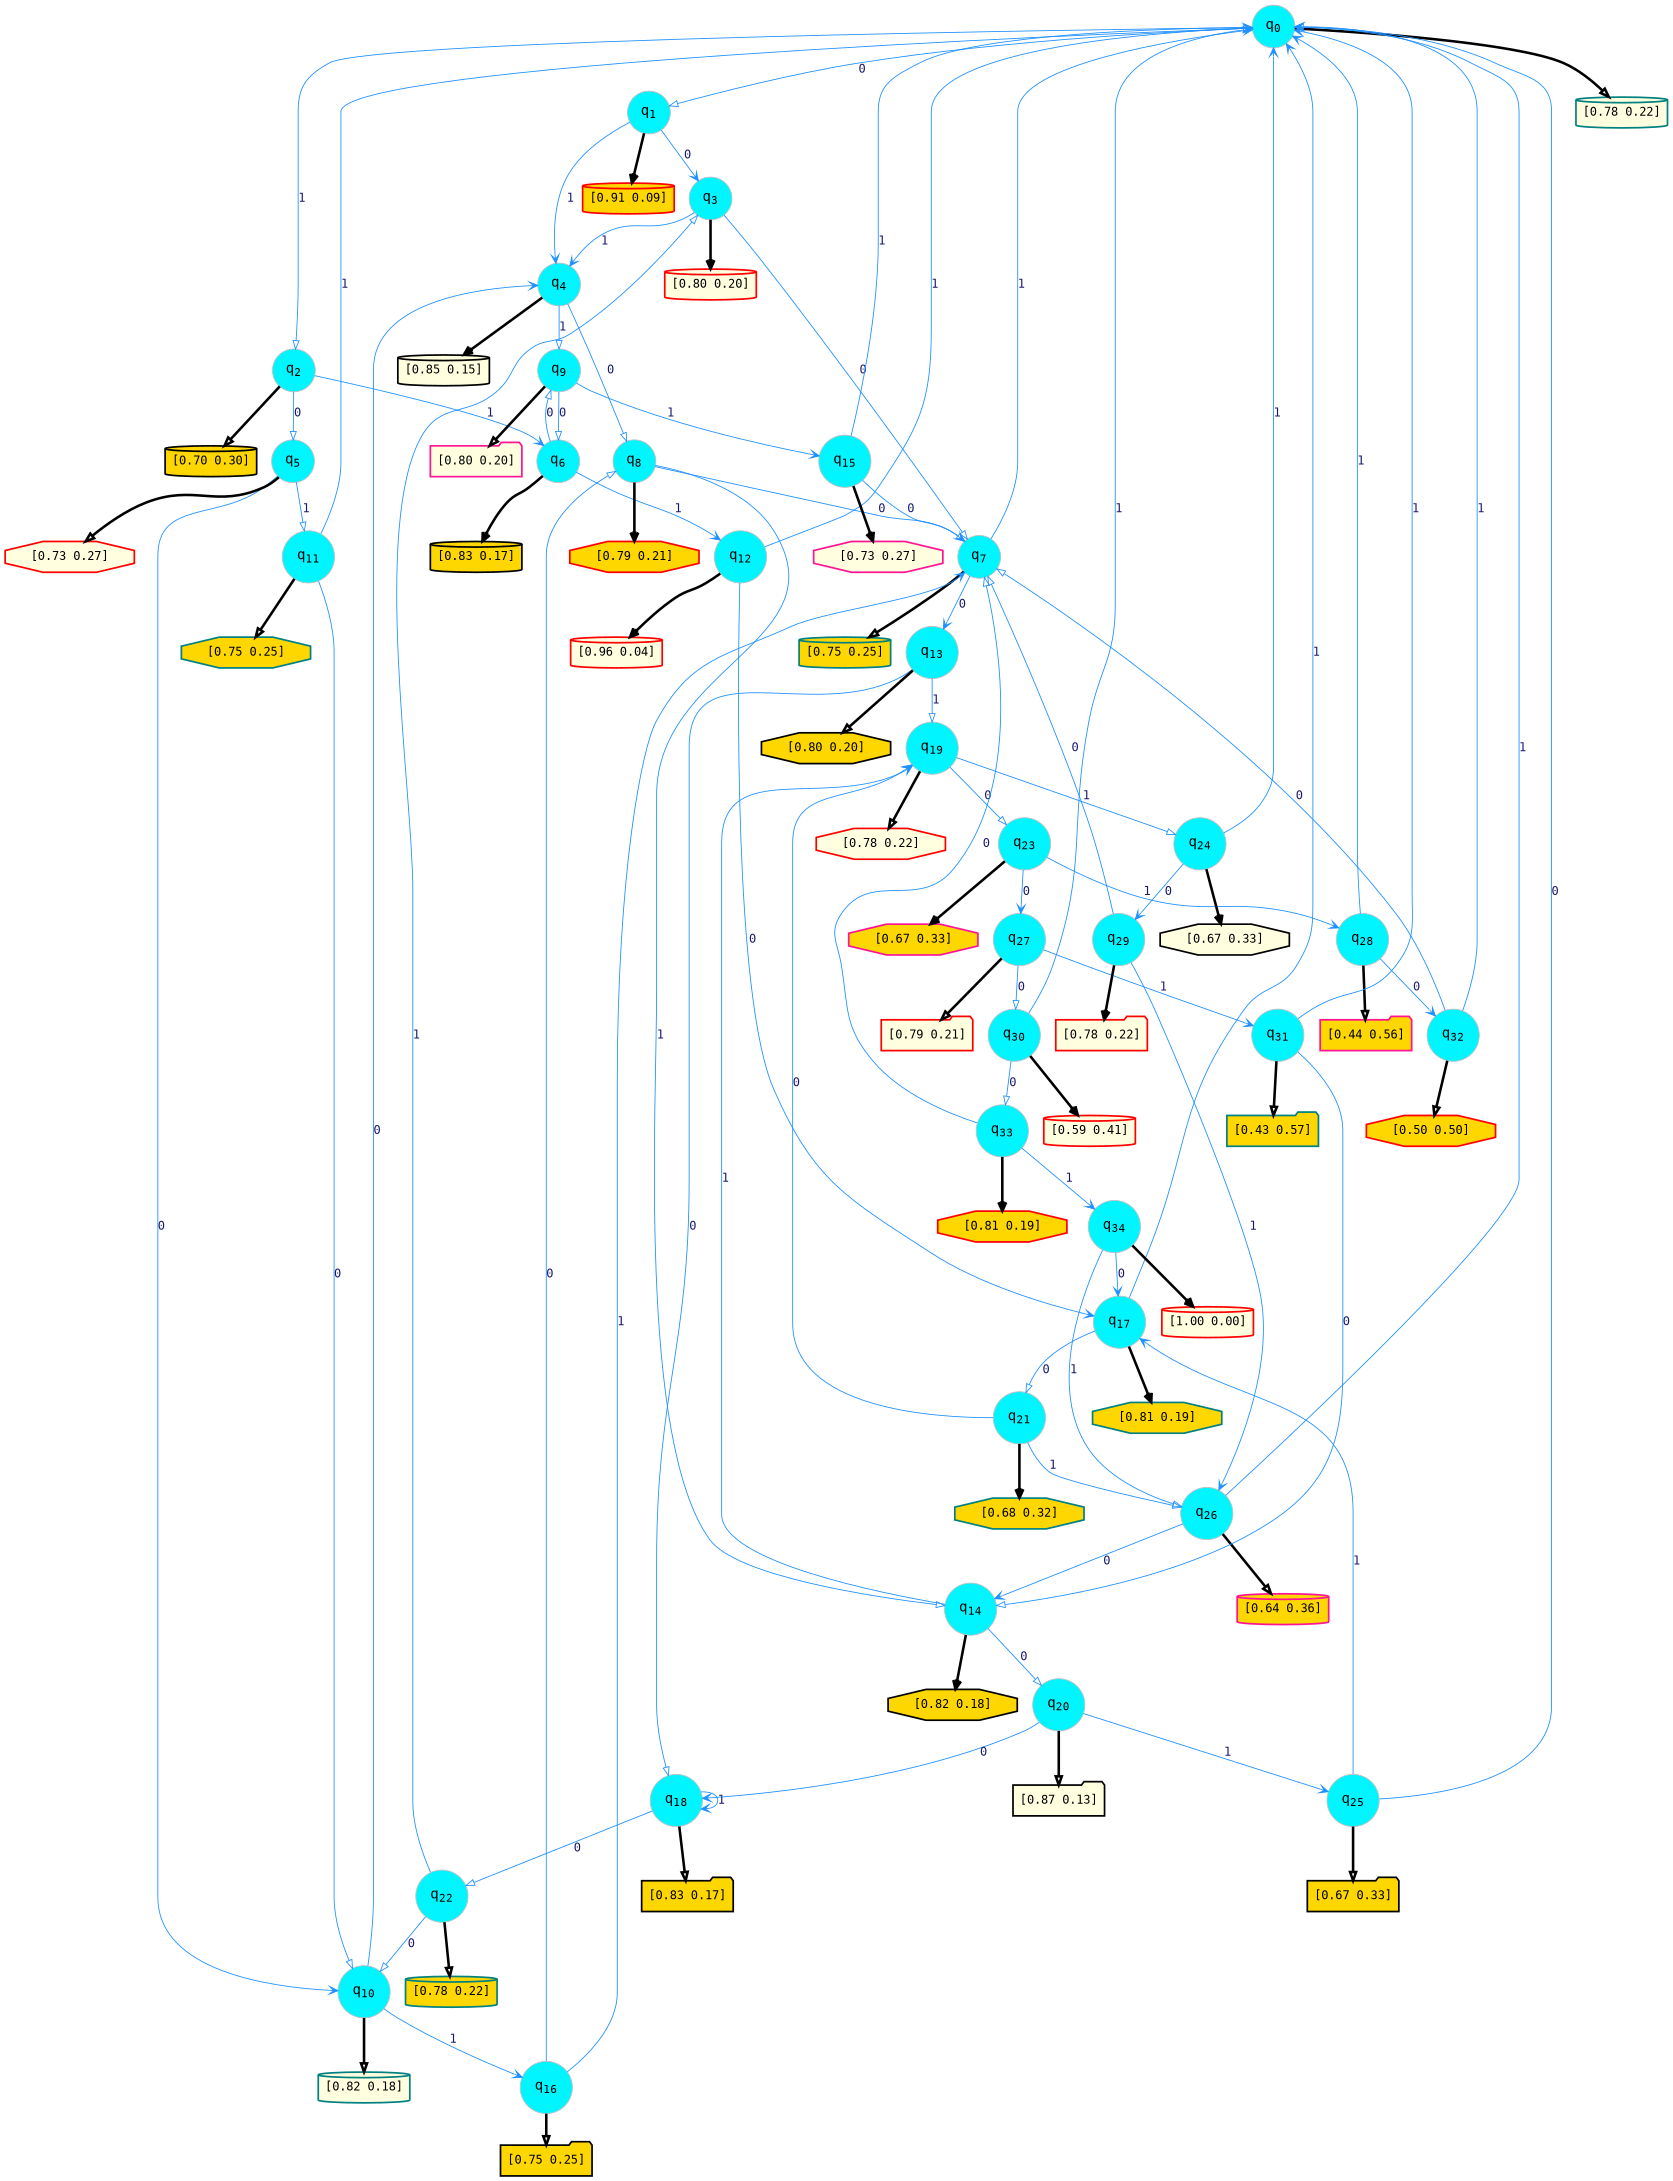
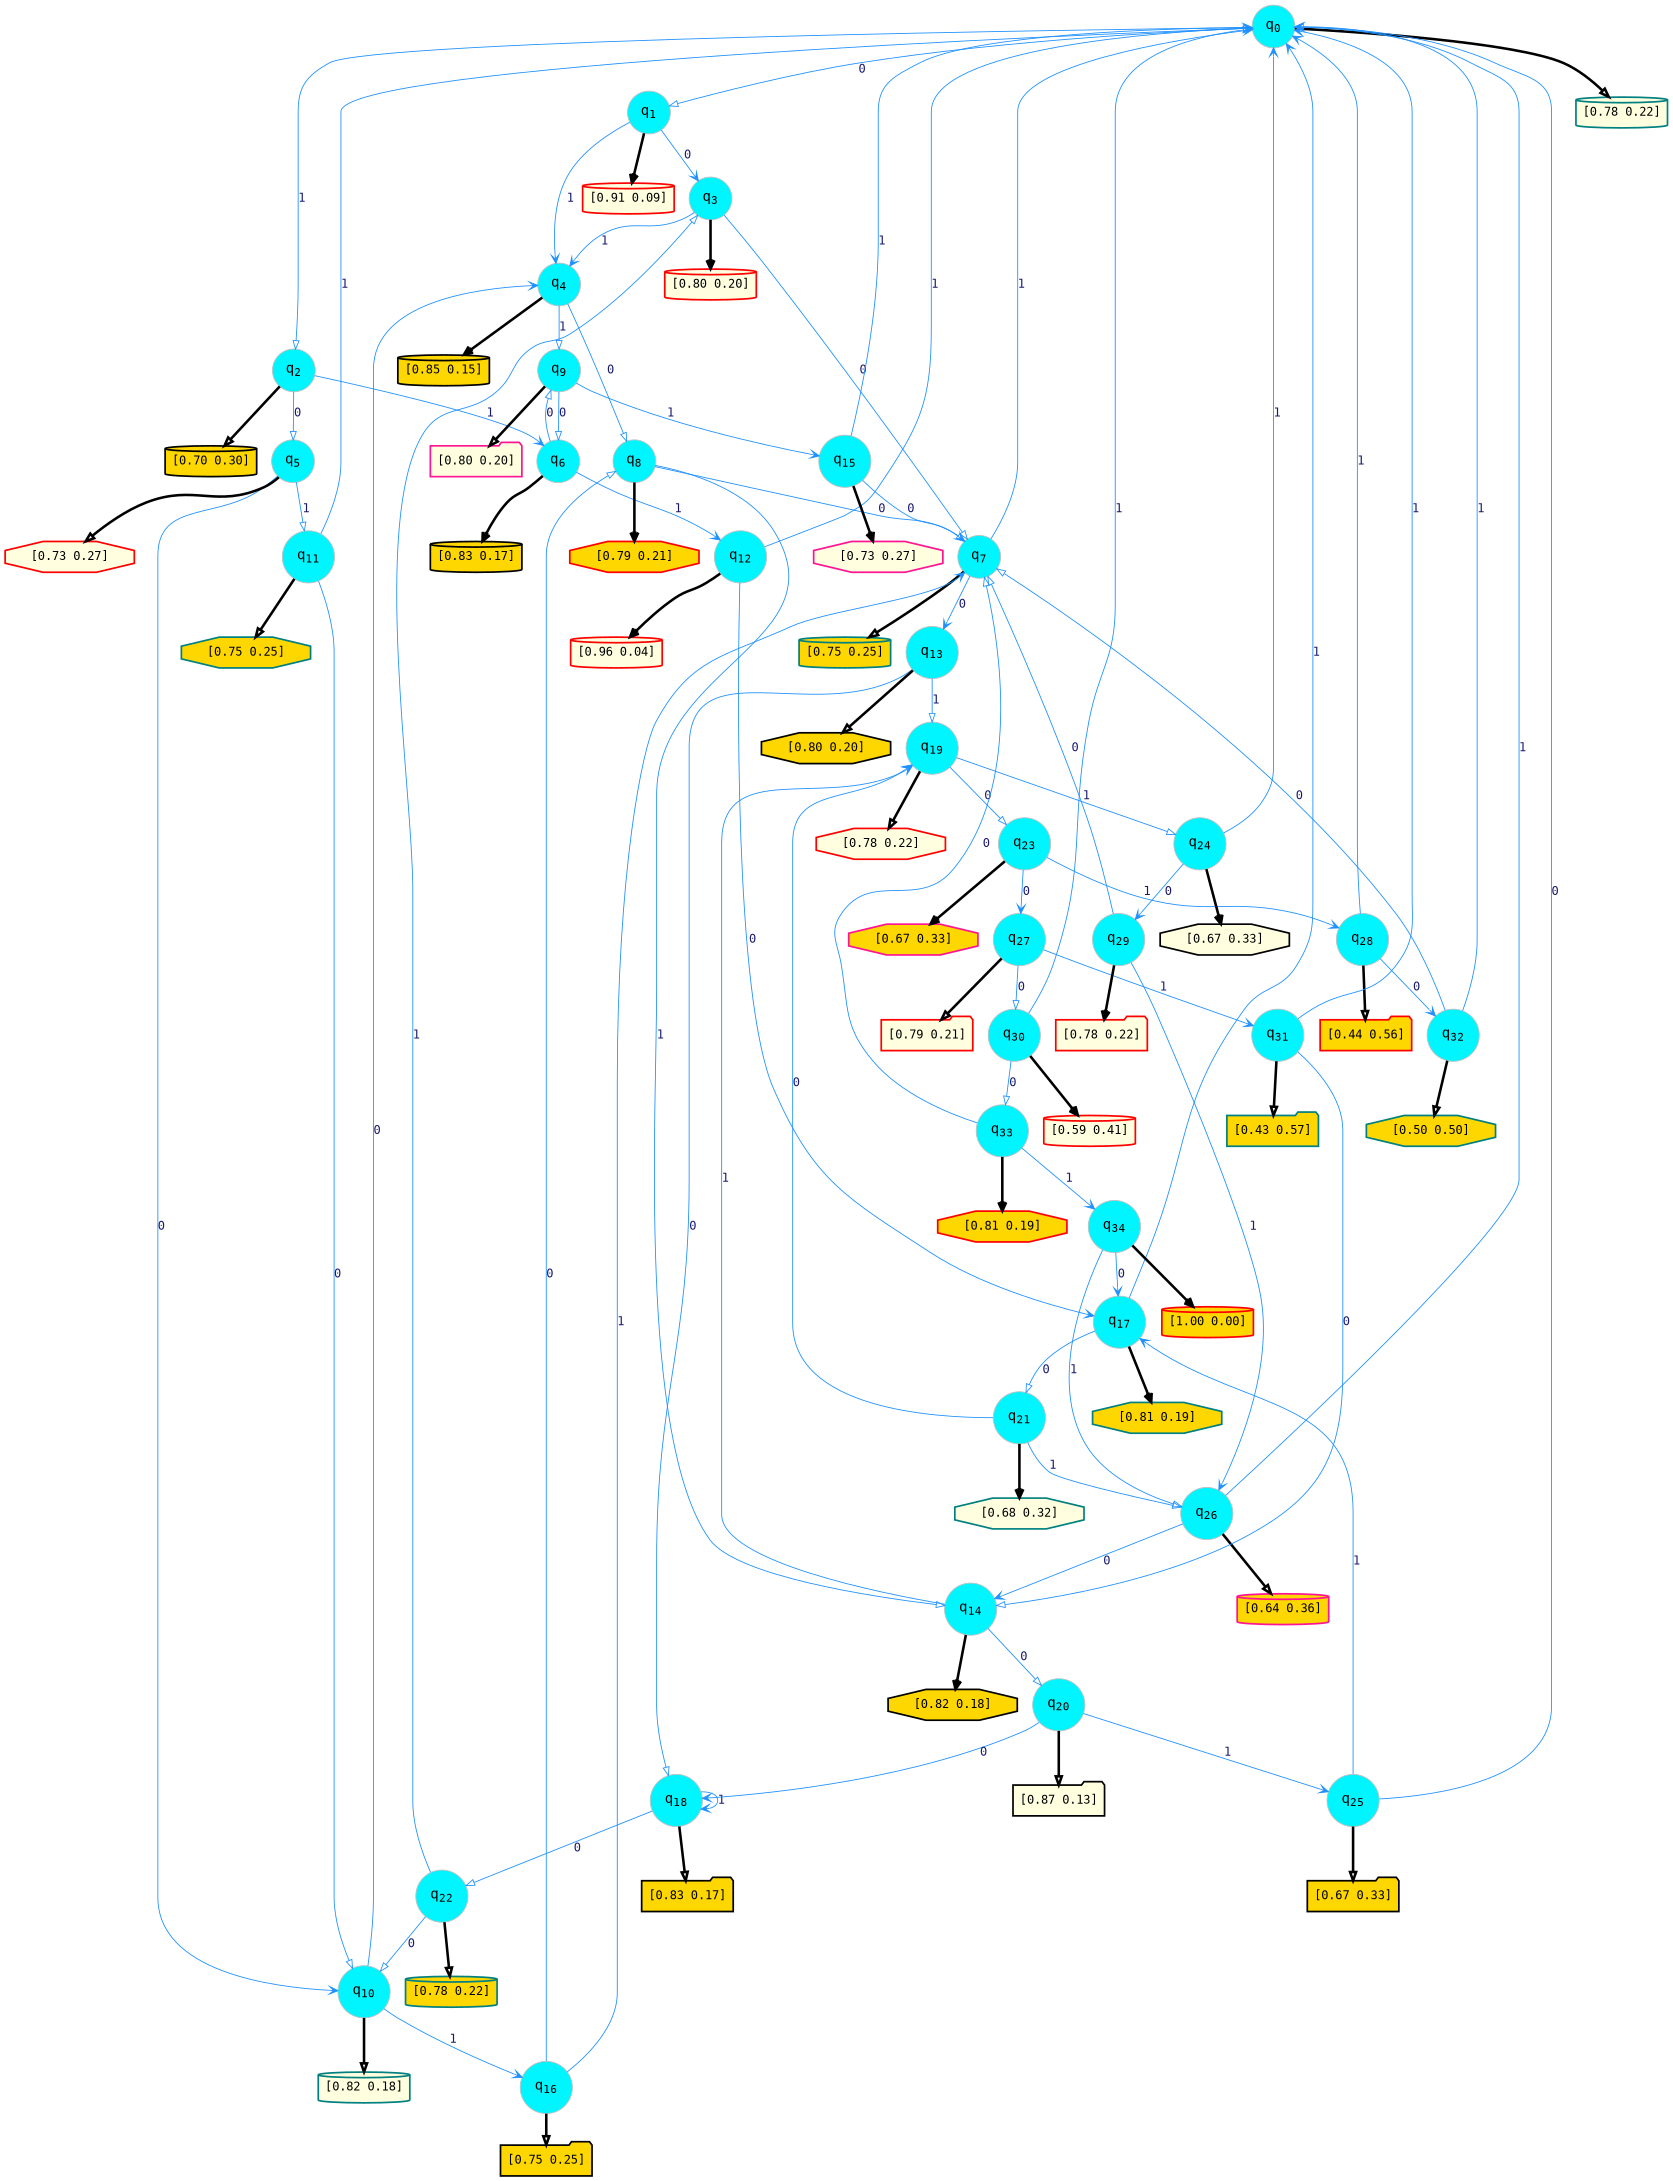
node "[0.91 0.09]": fillcolor gold -> lightyellow
node "[0.85 0.15]": fillcolor lightyellow -> gold
node "[0.44 0.56]": color deeppink -> red
node "[0.50 0.50]": color red -> teal
node "[1.00 0.00]": fillcolor lightyellow -> gold
node "[0.68 0.32]": fillcolor gold -> lightyellow
